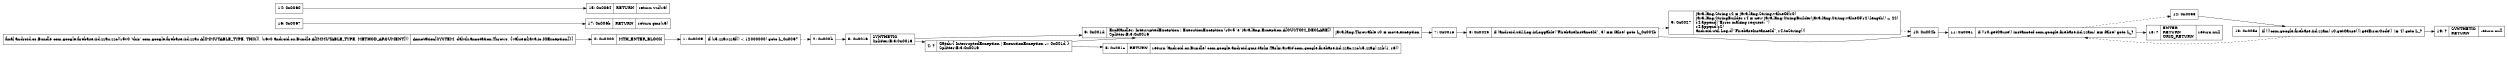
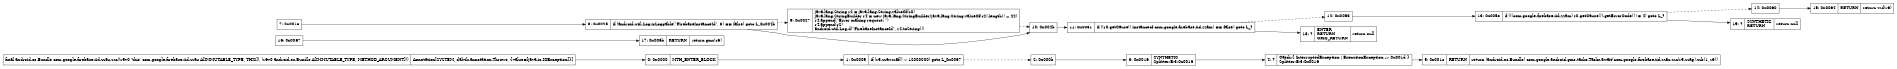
node "6: 0x001d": removed
edge "13: 0x005e" -> "11: 0x0051": now "13: 0x005e" -> "14: 0x0060"
